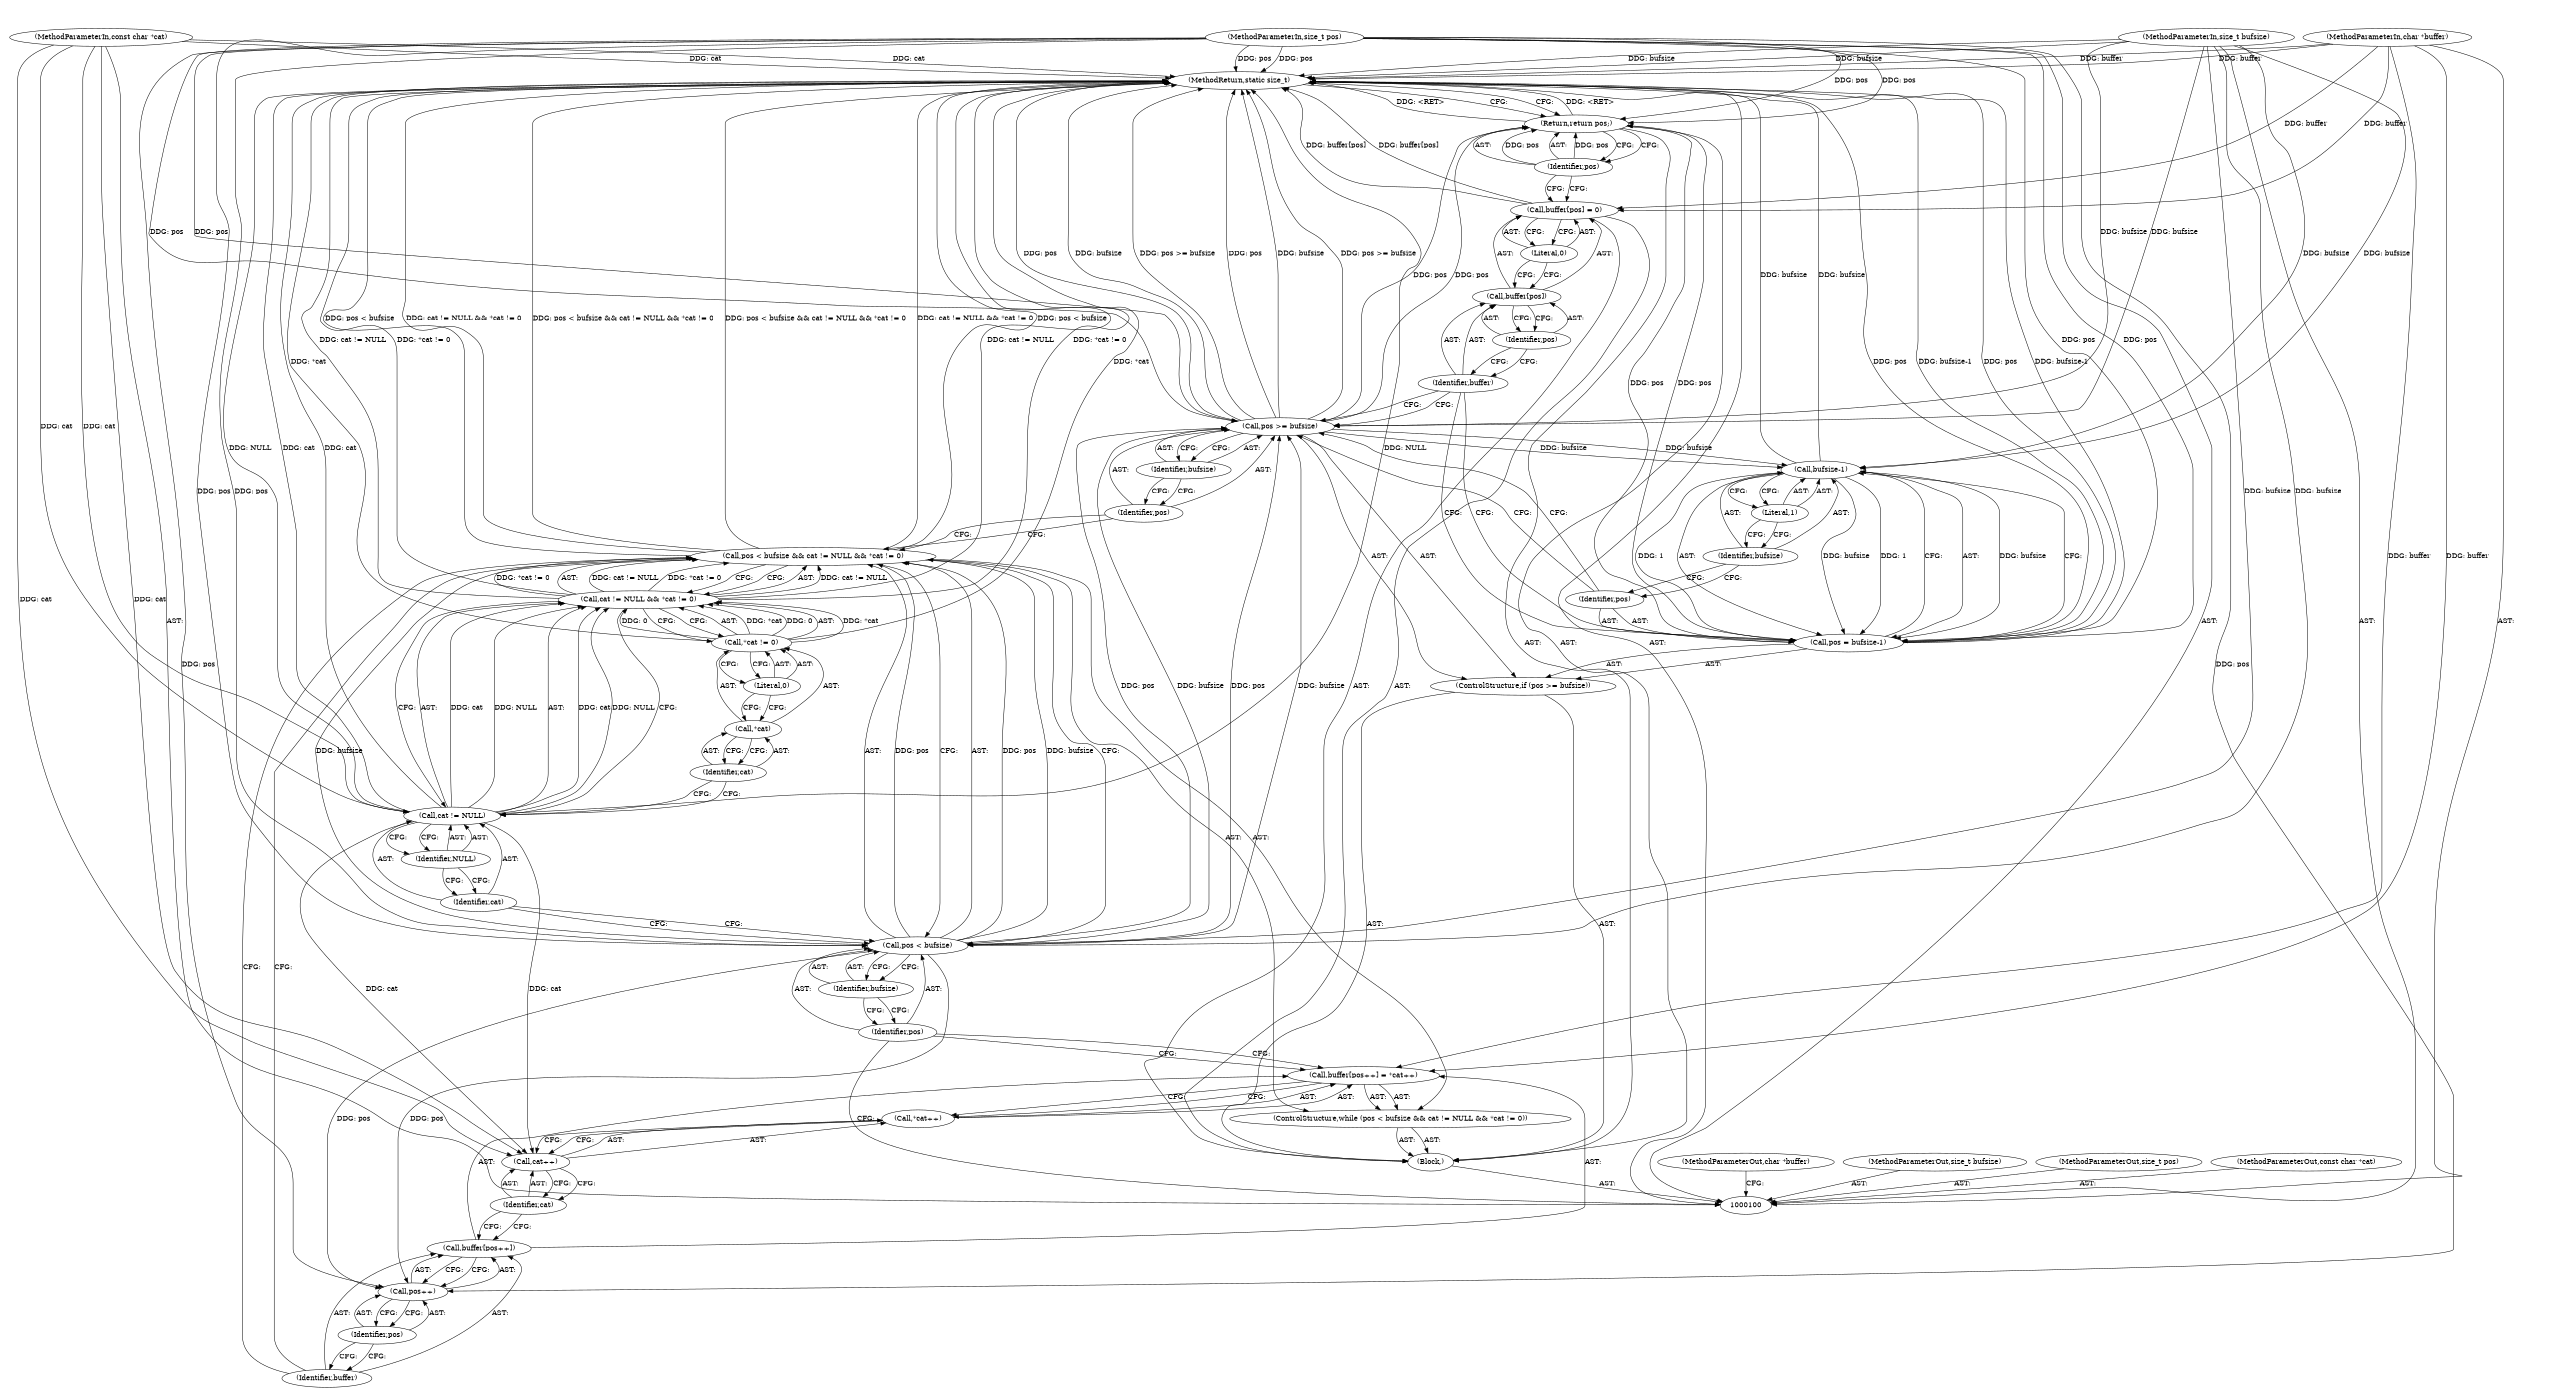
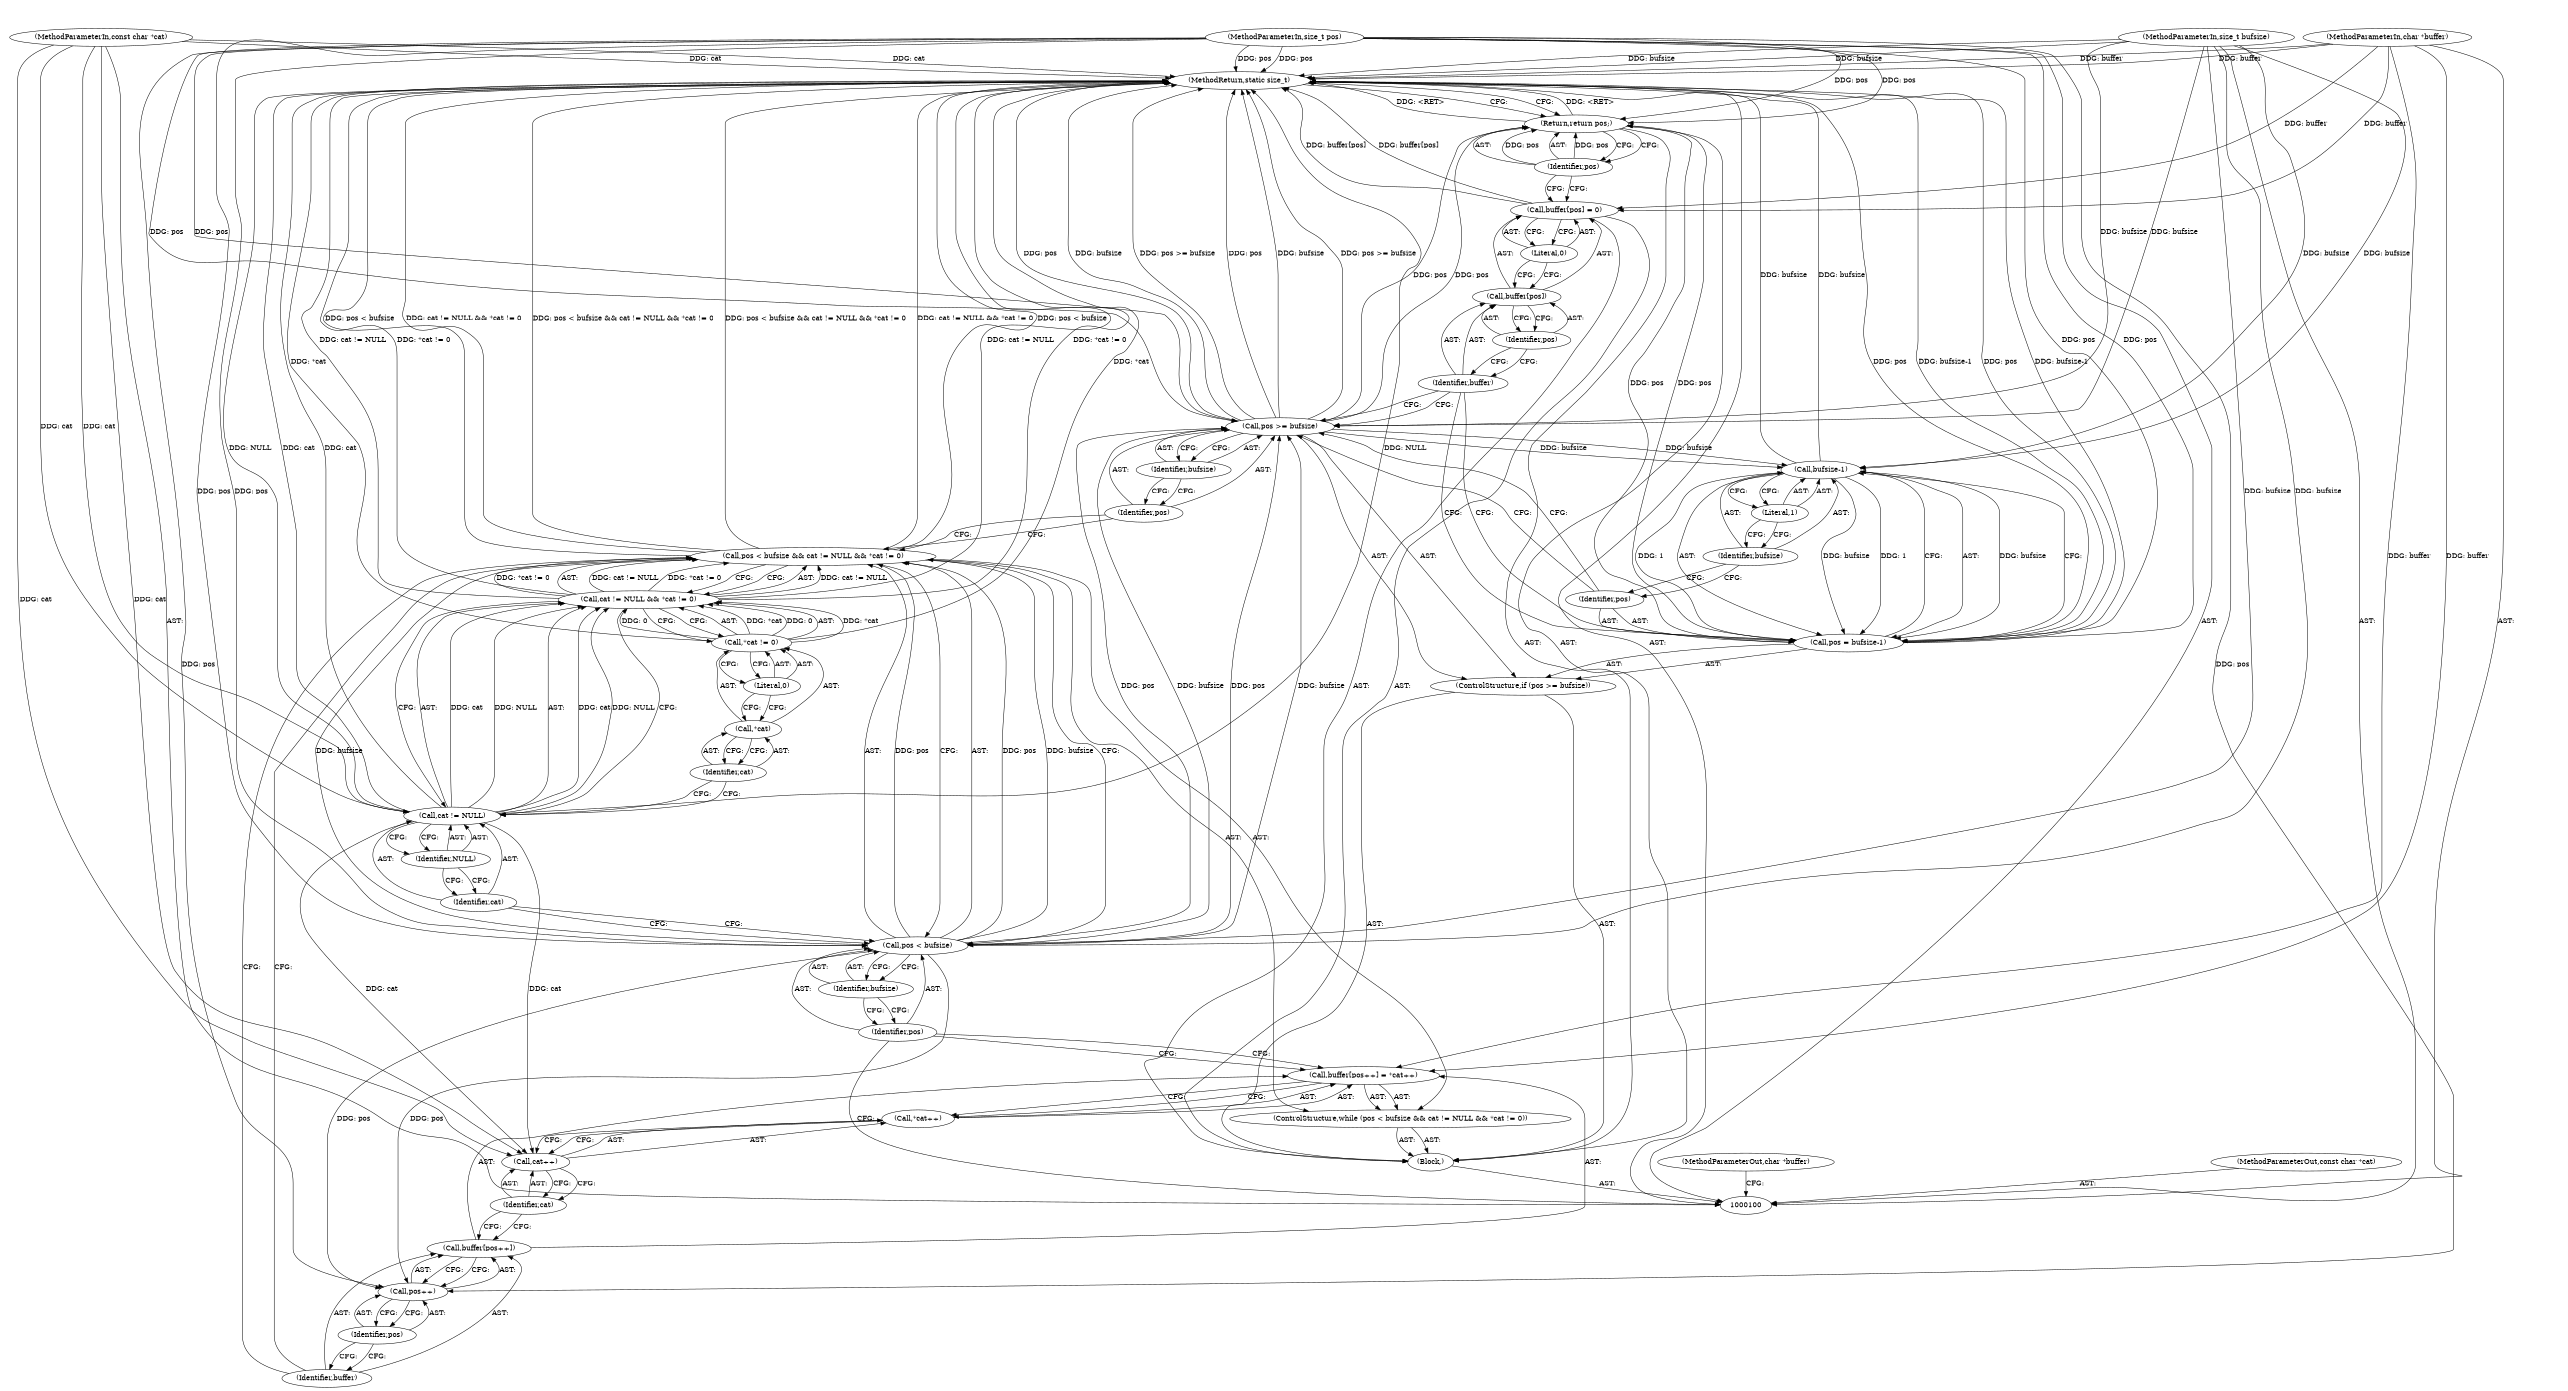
node "(MethodParameterOut,size_t bufsize)": removed
node "(MethodParameterOut,size_t pos)": removed
